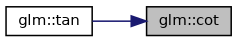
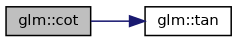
edge "glm::tan" -> "glm::cot": reversed
